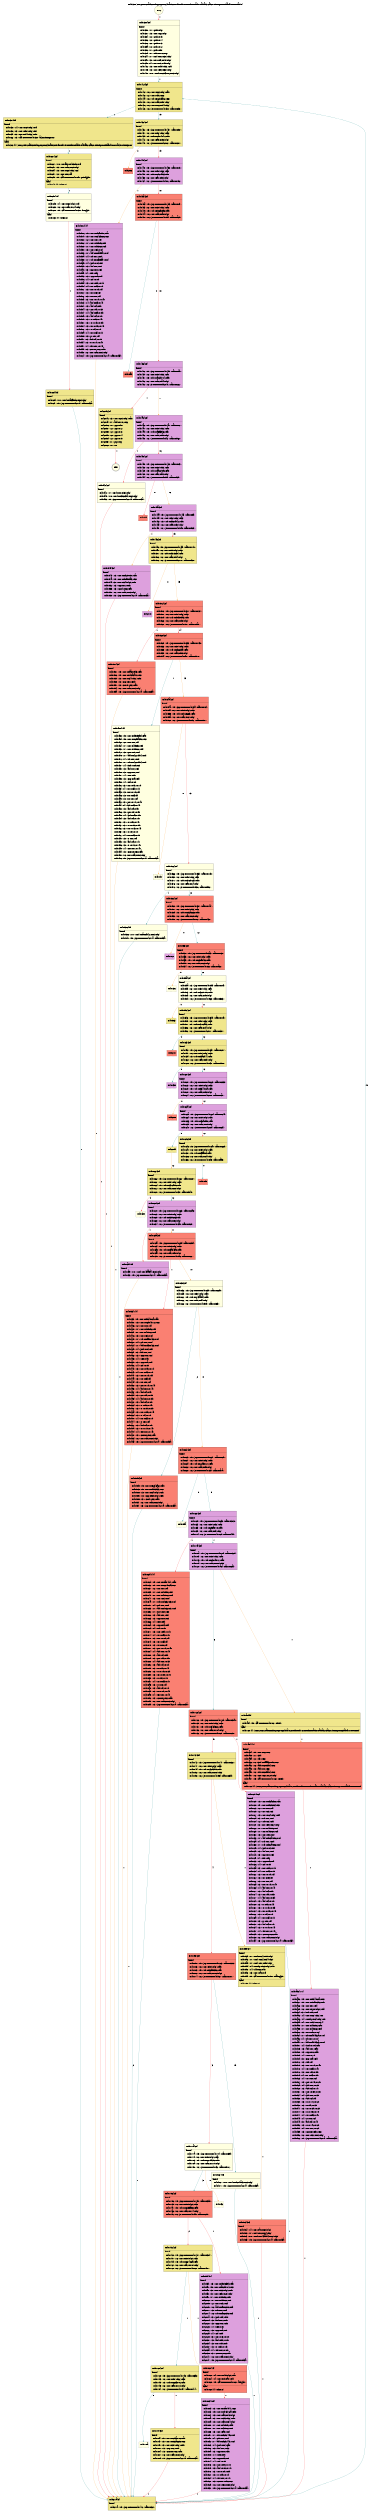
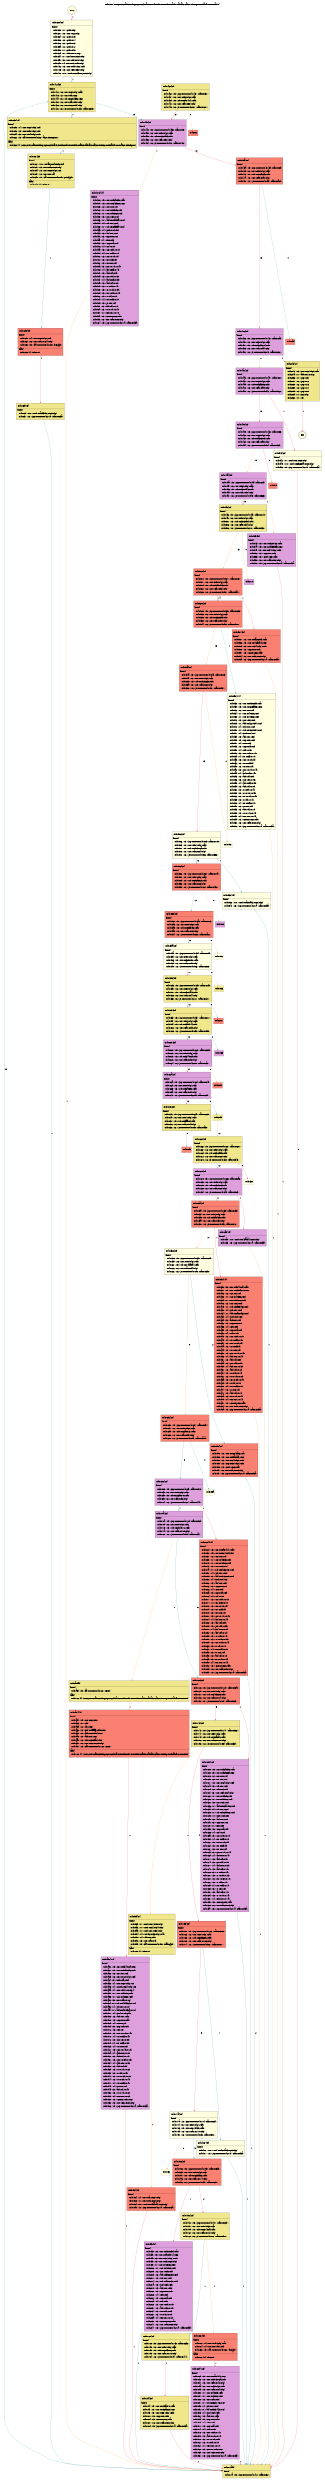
edge "0x401412 [32]" -> "0x401432 [28]": now "0x401412 [32]" -> "0x40144e [28]"
node "0x401cde [15]": fillcolor lightyellow -> salmon
edge "0x40175e [28]" -> "0x401b67 [15]": label " 19" -> " 1"
node "0x4017ea": removed
